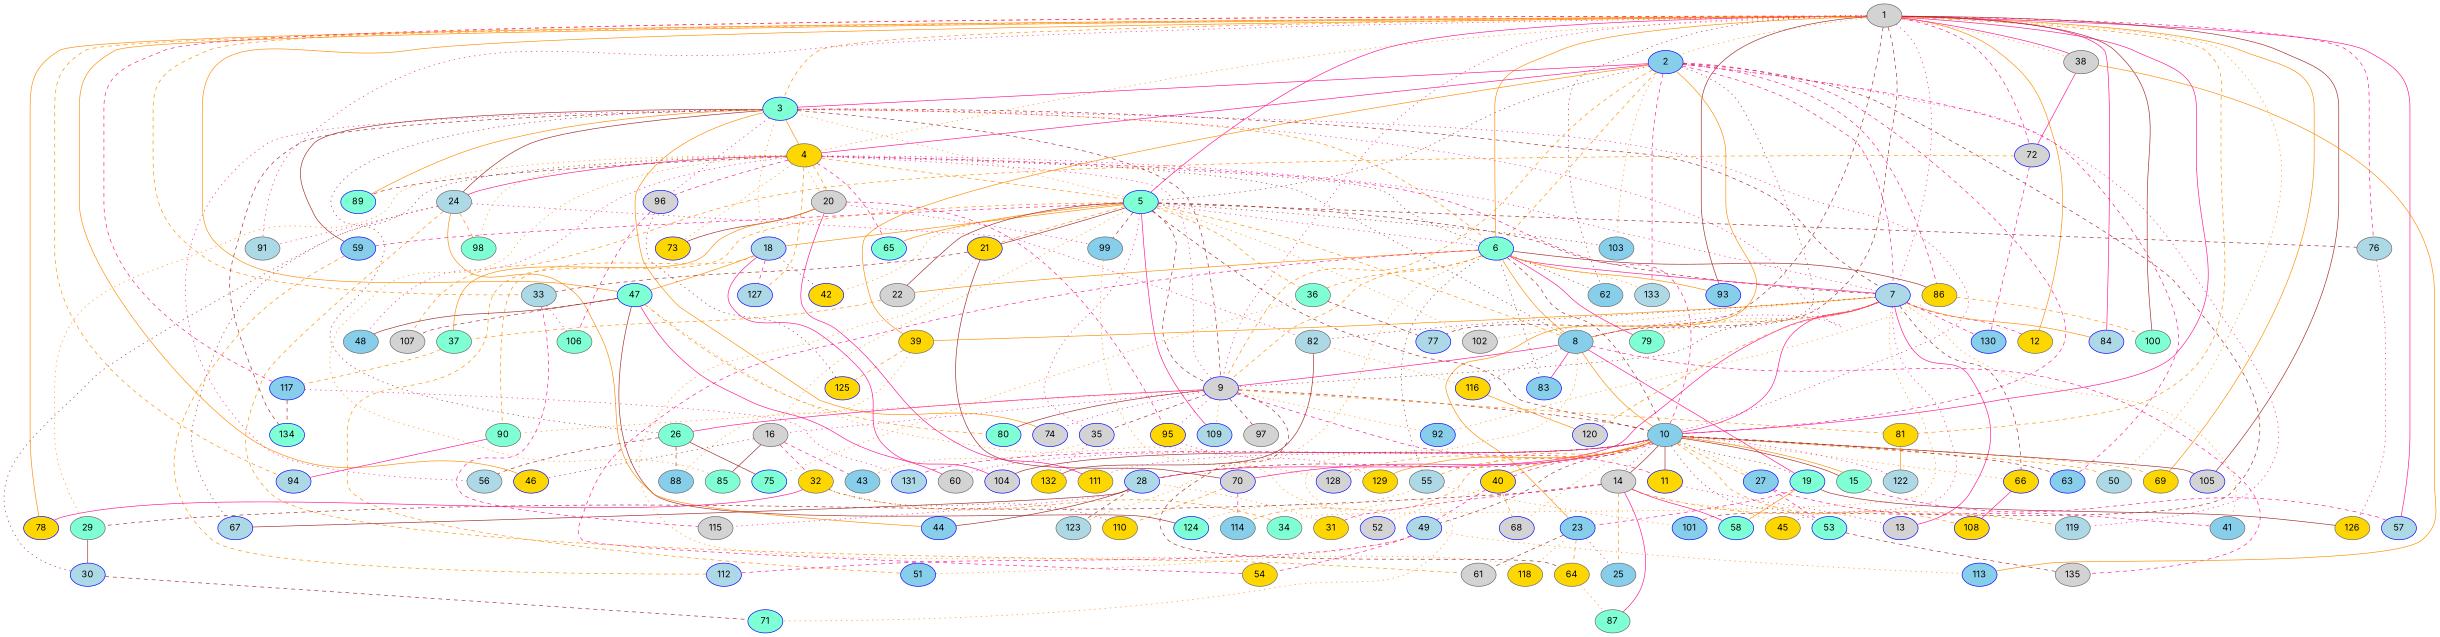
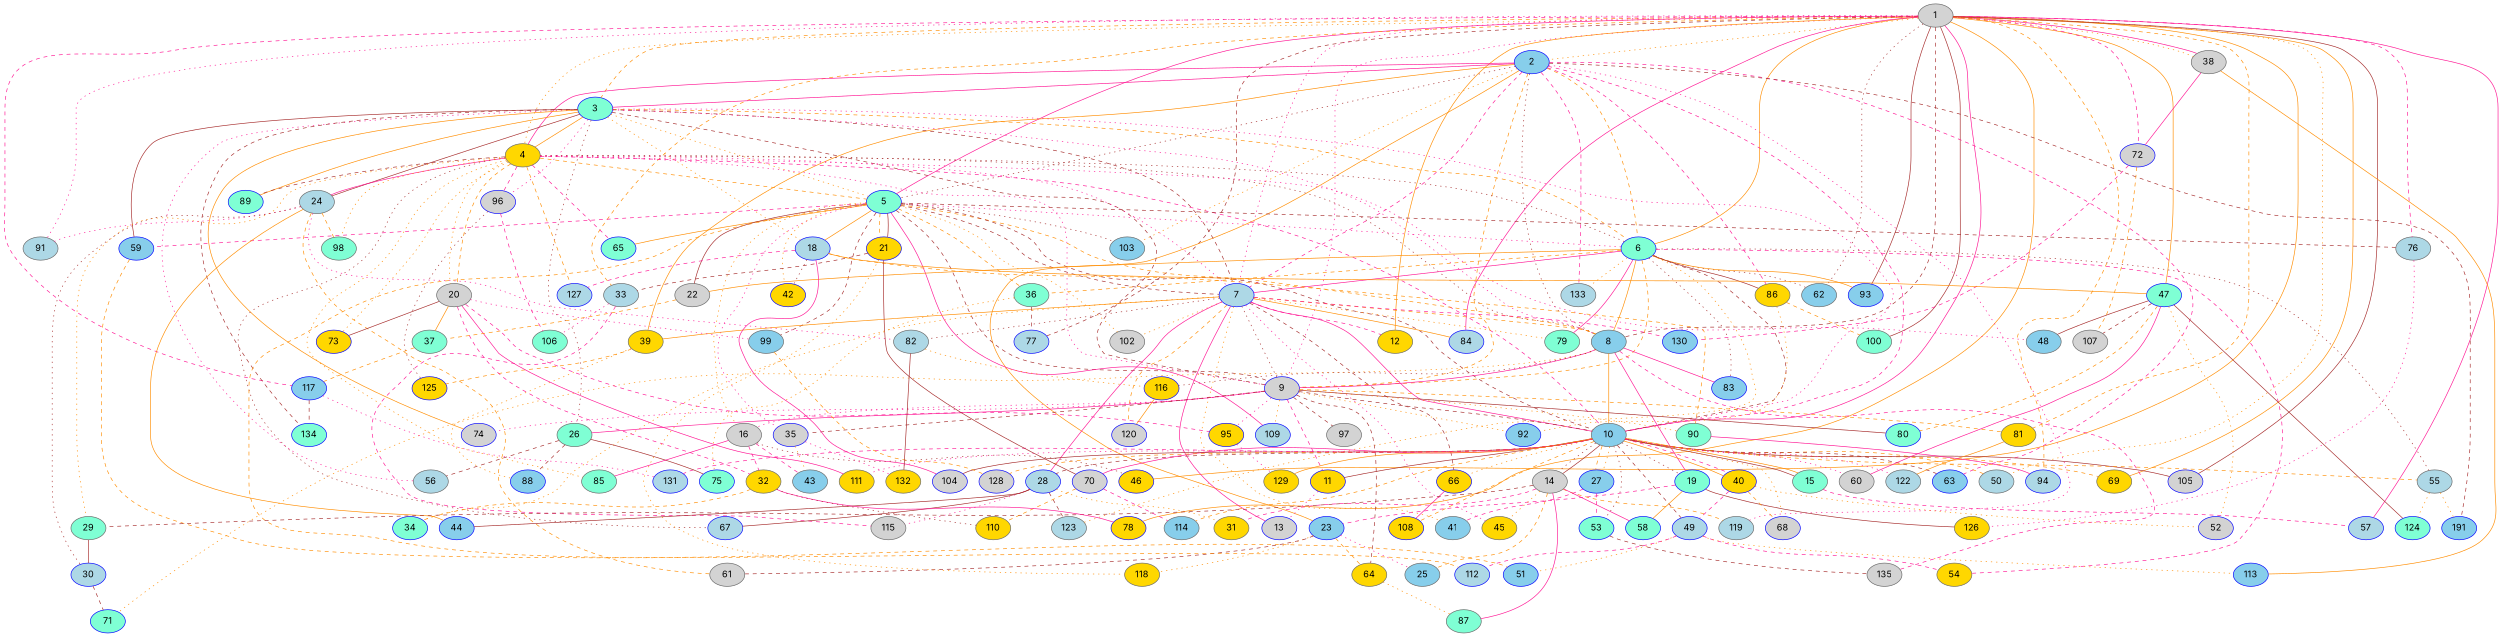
edge "20" -- "32": added
edge "99" -- "128": style dotted -> dashed
edge "16" -- "85": color brown -> deeppink
node "88": color gray40 -> blue
node "34": color gray40 -> blue
node "101": label "101" -> "191"
